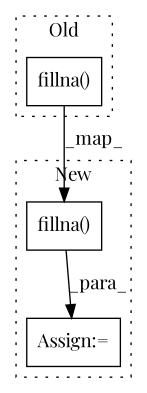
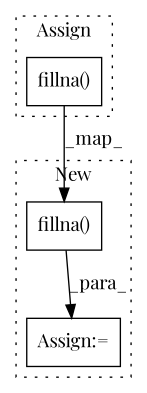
cluster "Old": label "Old" -> "Assign"
